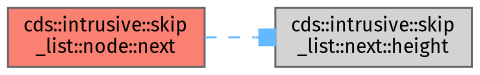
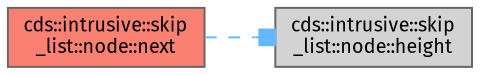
node "cds::intrusive::skip _list::next::height": label "cds::intrusive::skip _list::next::height" -> "cds::intrusive::skip _list::node::height"
